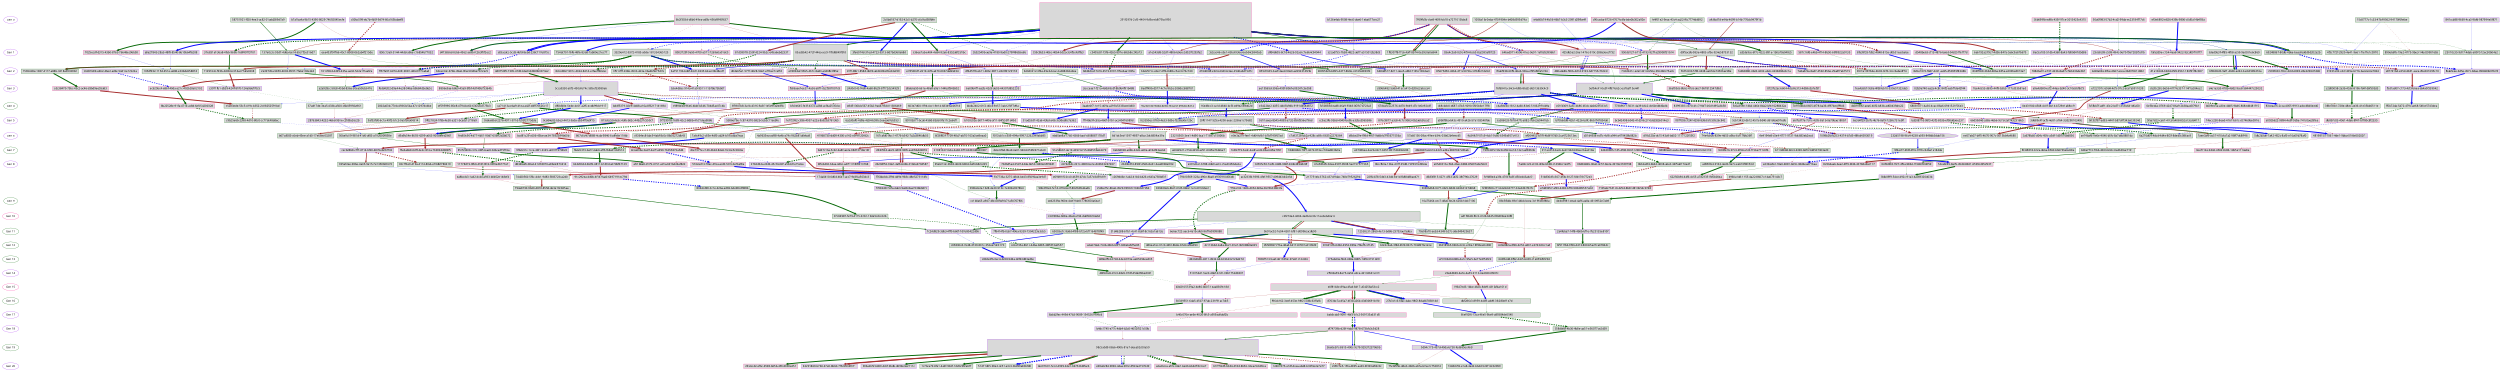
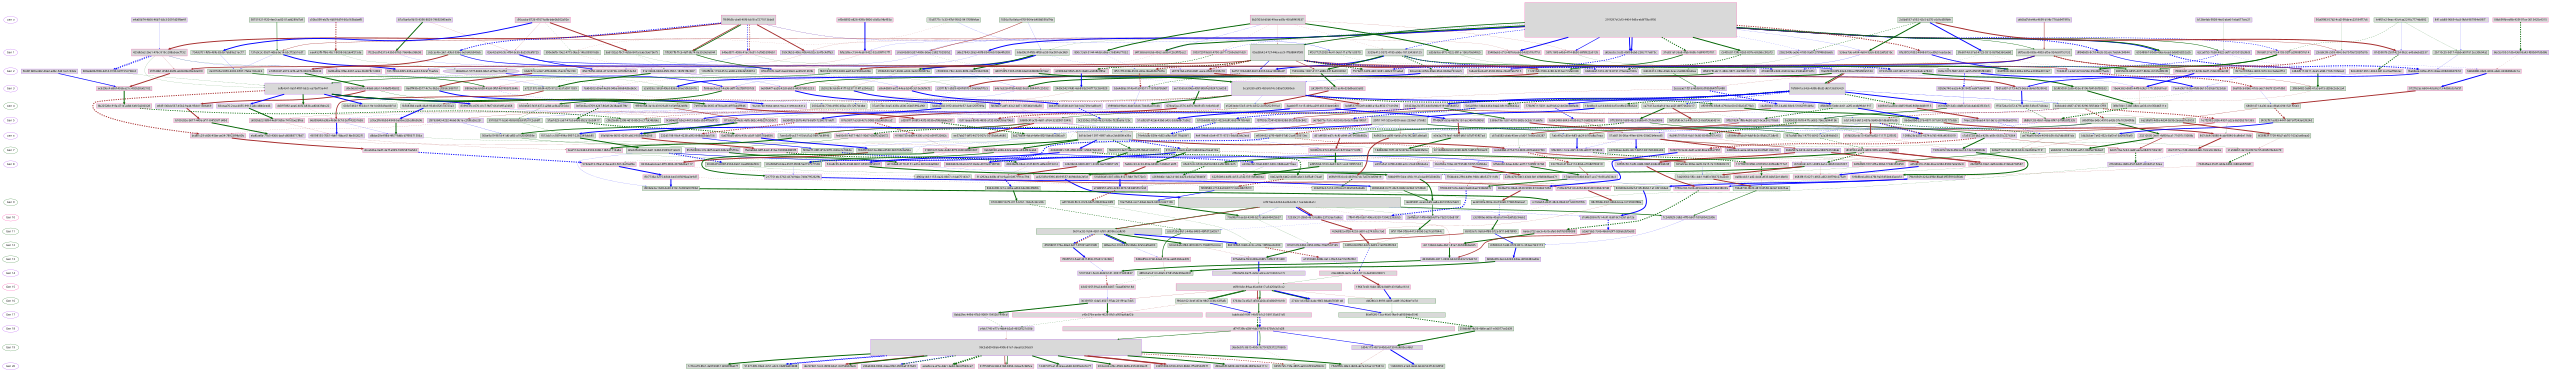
node "d0de65a1-577f-4028-9da7-ef7bec7ceffd": shape box -> ellipse
edge "56d31b89-e462-46e2-adbc-5441ce1c922a" -> "ec625bc4-e86f-40da-a21c-402b28a02102": style dashed -> solid
edge "f586aaef-ee37-4a36-a8f7-cb2f387007c8" -> "bfc0e645-fe3f-4372-a28d-acf4a2535cbc": color blue -> darkgreen
node "232d5198-96c4-4238-a093-848db3dab156": shape ellipse -> box
edge "ef004452-b7f9-4b8f-97d0-2ca4725613ec" -> "41e586d5-04ea-4597-8508-5a2157571565": style solid -> dashed
edge "d3696468-0c77-4bc5-8dd2-626b3127d6b8" -> "10a75464-cec7-48a6-8e24-620b14dc7106": removed
